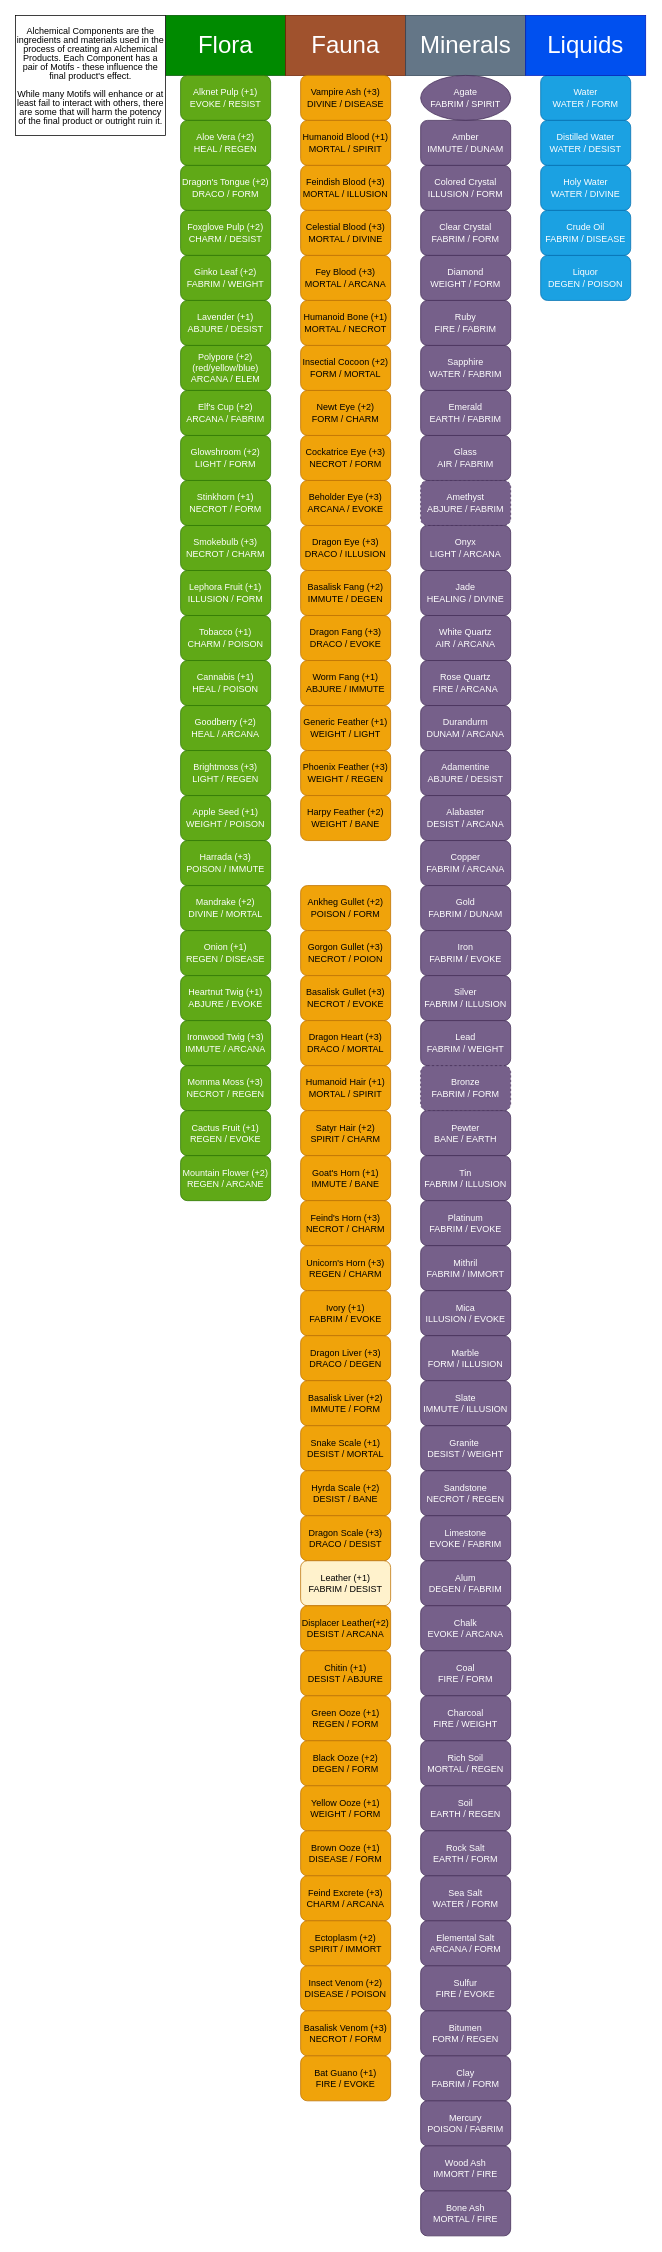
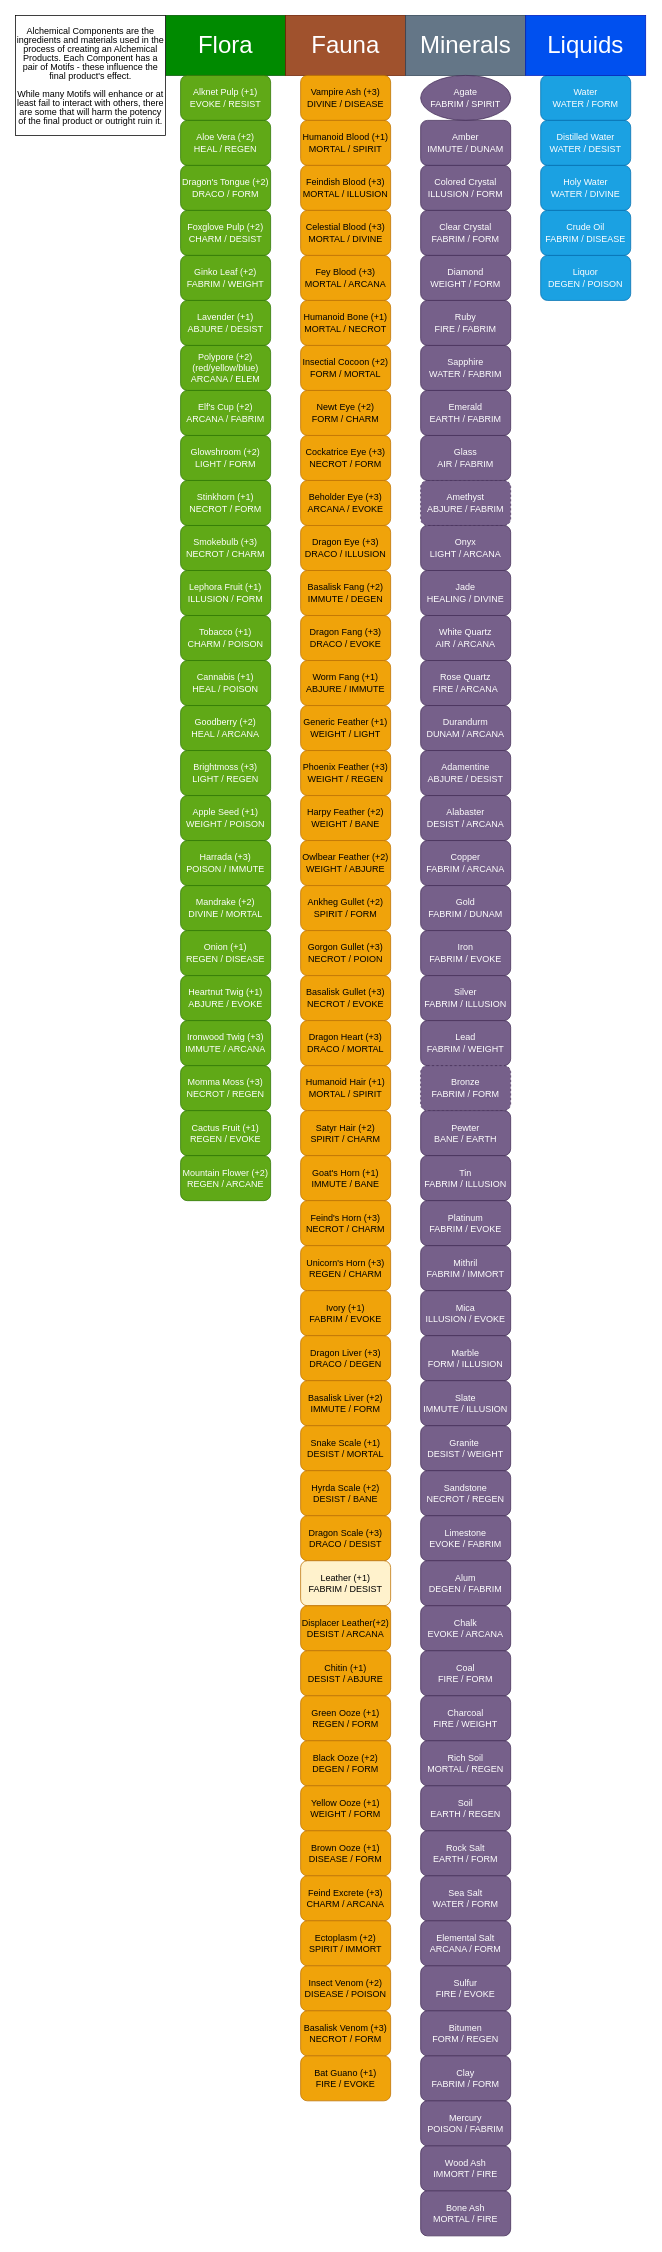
node "Owlbear Feather (+2) WEIGHT / ABJURE": added
node "Ankheg Gullet (+2) POISON / FORM": label "Ankheg Gullet (+2) POISON / FORM" -> "Ankheg Gullet (+2) SPIRIT / FORM"
